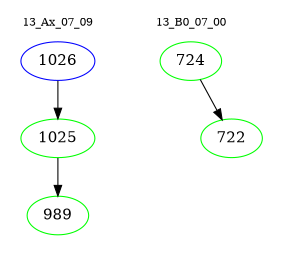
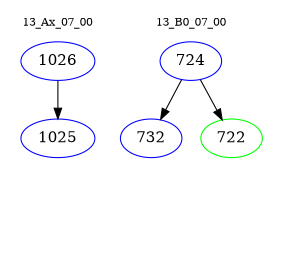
cluster "13_Ax_07_09": label "13_Ax_07_09" -> "13_Ax_07_00"
node "724": color green -> blue
node "1025": color green -> blue
node "732": added
node "989": removed
